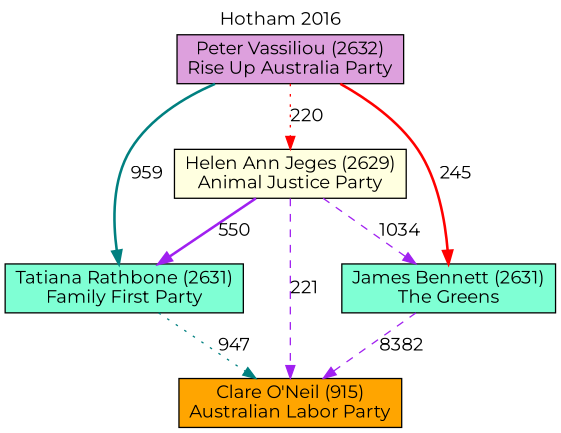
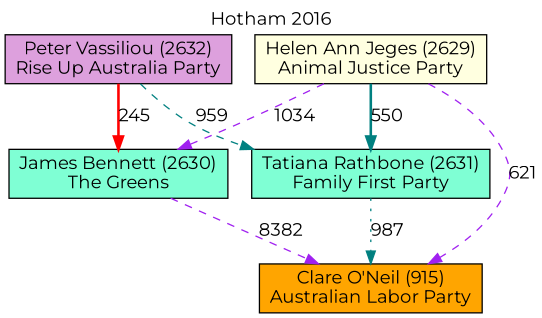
edge "Peter Vassiliou (2632) Rise Up Australia Party" -> "Helen Ann Jeges (2629) Animal Justice Party": removed, label "220"
edge "Peter Vassiliou (2632) Rise Up Australia Party" -> "Tatiana Rathbone (2631) Family First Party": style bold -> dashed
edge "Helen Ann Jeges (2629) Animal Justice Party" -> "Tatiana Rathbone (2631) Family First Party": color purple -> teal
edge "Helen Ann Jeges (2629) Animal Justice Party" -> "Clare O'Neil (915) Australian Labor Party": label "221" -> "621"
node "James Bennett (2631) The Greens": label "James Bennett (2631) The Greens" -> "James Bennett (2630) The Greens"
edge "Tatiana Rathbone (2631) Family First Party" -> "Clare O'Neil (915) Australian Labor Party": label "947" -> "987"
